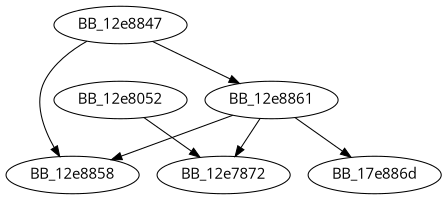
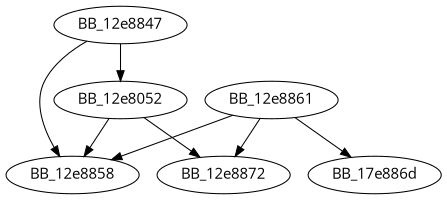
edge "BB_12e8847" -> "BB_12e8861": now "BB_12e8847" -> "BB_12e8052"
edge "BB_12e8052" -> "BB_12e8858": added
node "BB_12e7872": label "BB_12e7872" -> "BB_12e8872"
